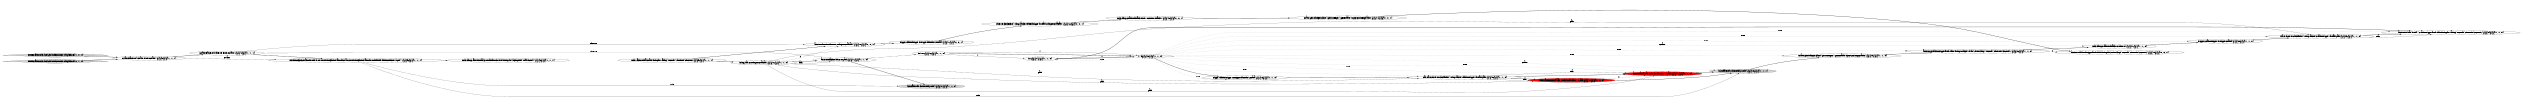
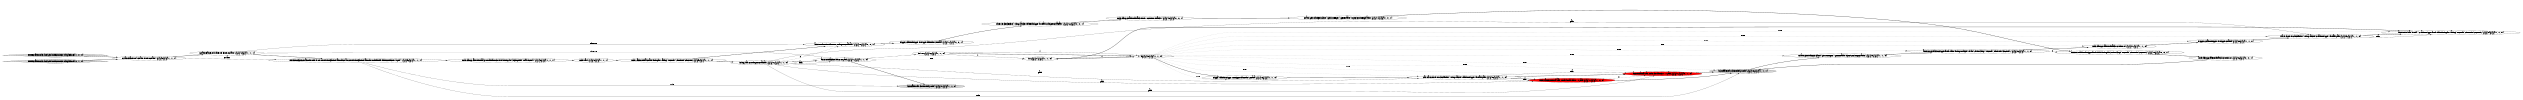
edge "i < 5@@@13@@@['1', '1', '0']" -> "node.debugCreateNodeLatch.countDown()@@@21@@@['1', '1', '0']": label "curator" -> "true"
node "node.debugCreateNodeLatch.countDown()@@@16@@@['0', '0', '1']": added
node "node.start()@@@8@@@['1', '1', '1']": added
edge "i < 5@@@13@@@['1', '1', '0']" -> "i++@@@14@@@['1', '1', '0']": now "assertNodeExists(observer,path)@@@11@@@['1', '1', '0']" -> "i++@@@14@@@['1', '1', '0']"
edge "i < 5@@@13@@@['1', '1', '0']" -> "{CloseableUtils.closeQuietly(node)}@@@18@@@['1', '1', '1']": label "curator" -> "true"
